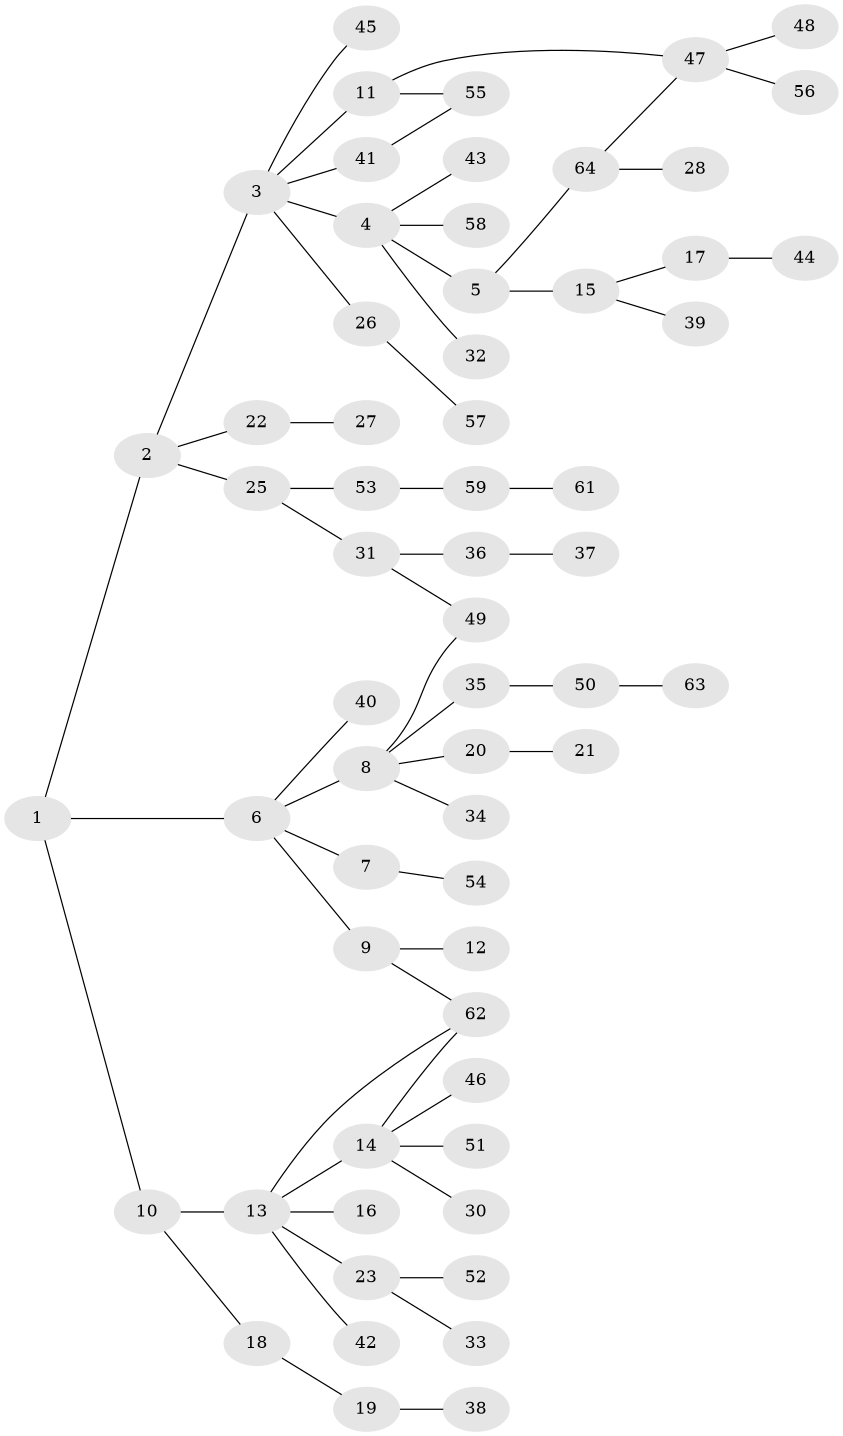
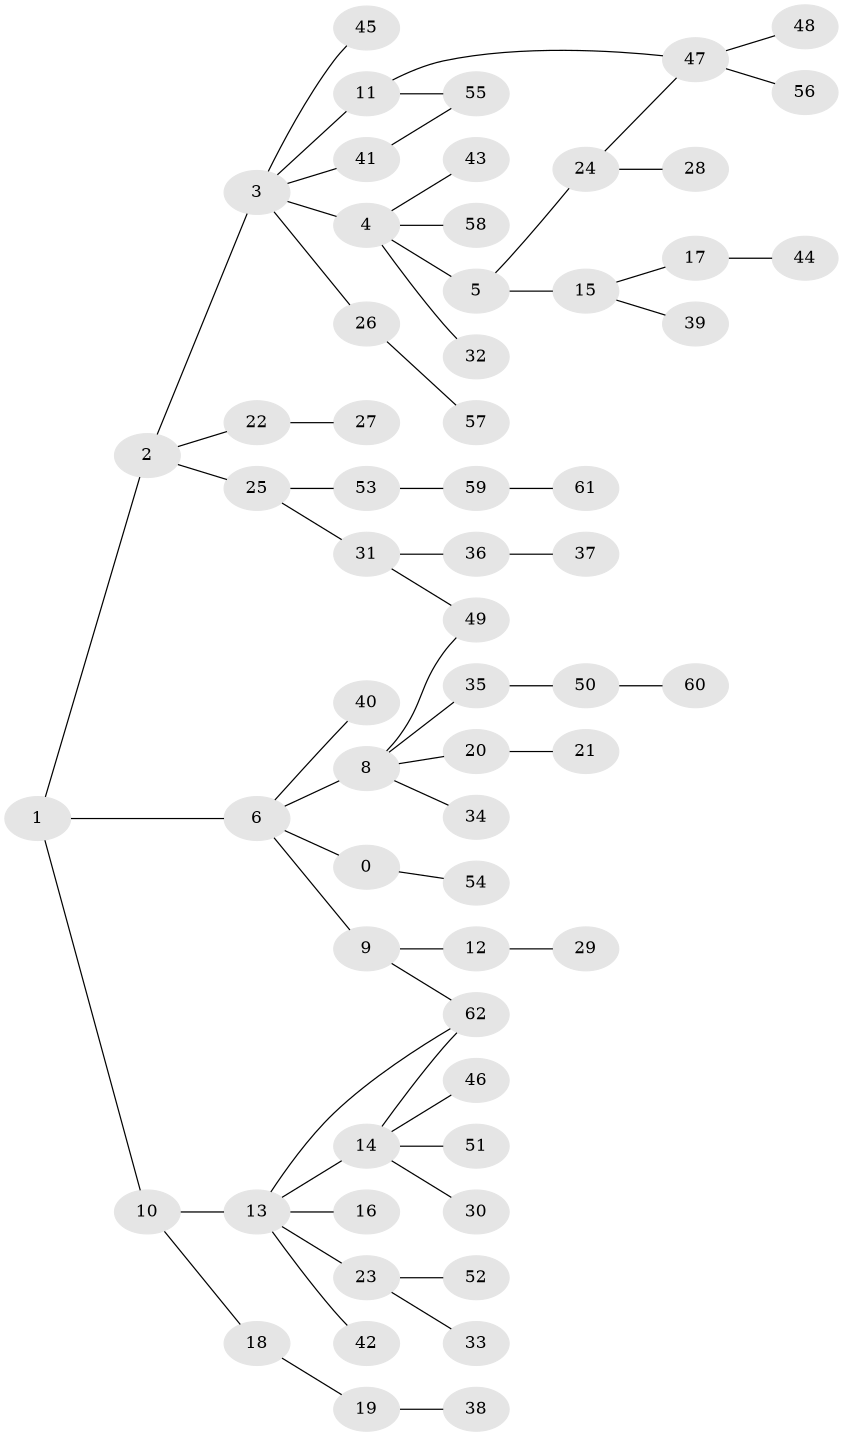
node "64": label "64" -> "24"
node "63": label "63" -> "60"
node "7": label "7" -> "0"
node "29": added
